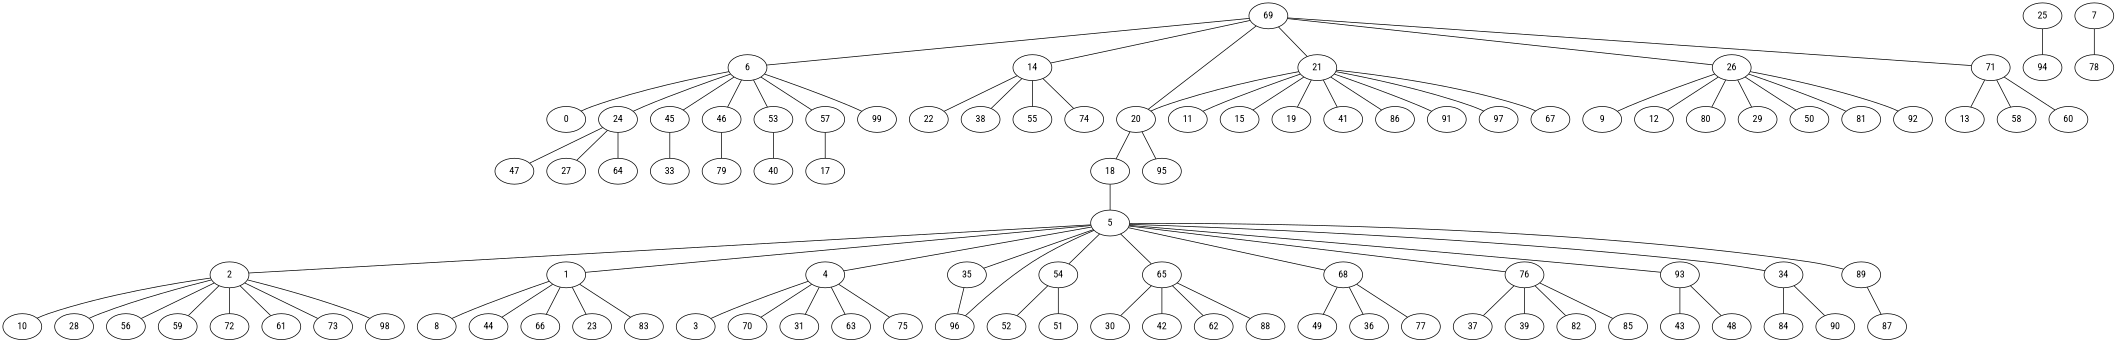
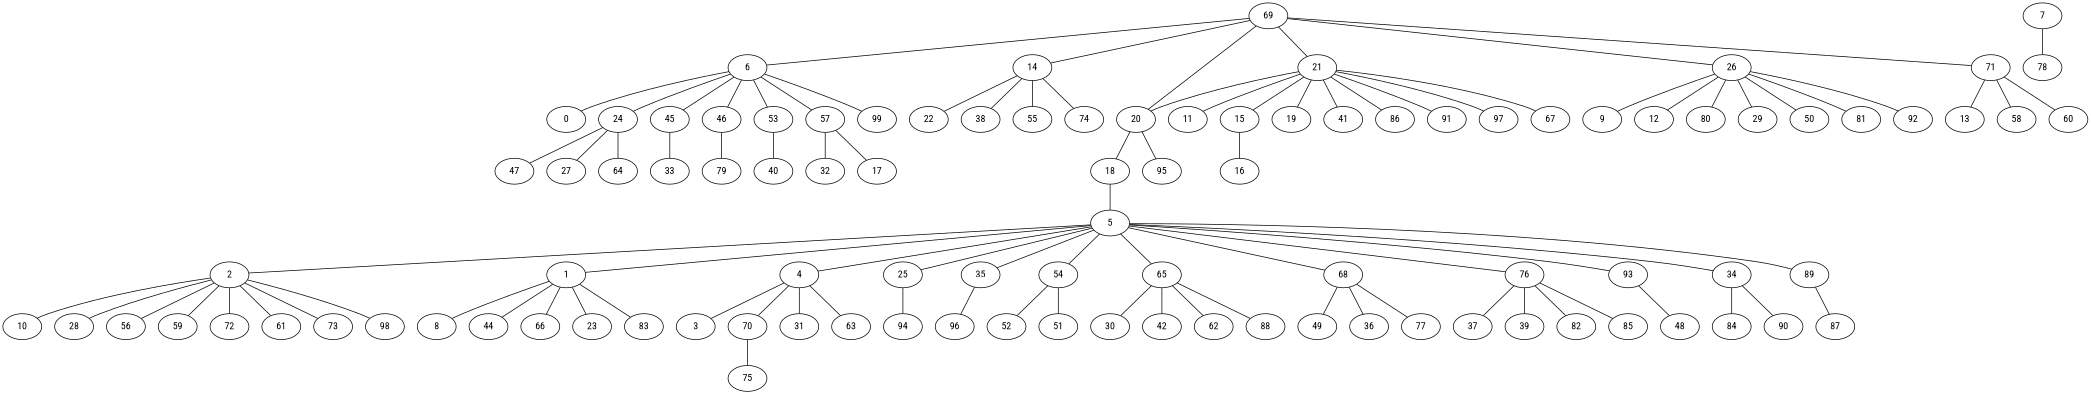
node "32": added
node "16": added
edge "5" -- "96": now "5" -- "25"
edge "4" -- "75": now "70" -- "75"
node "43": removed
